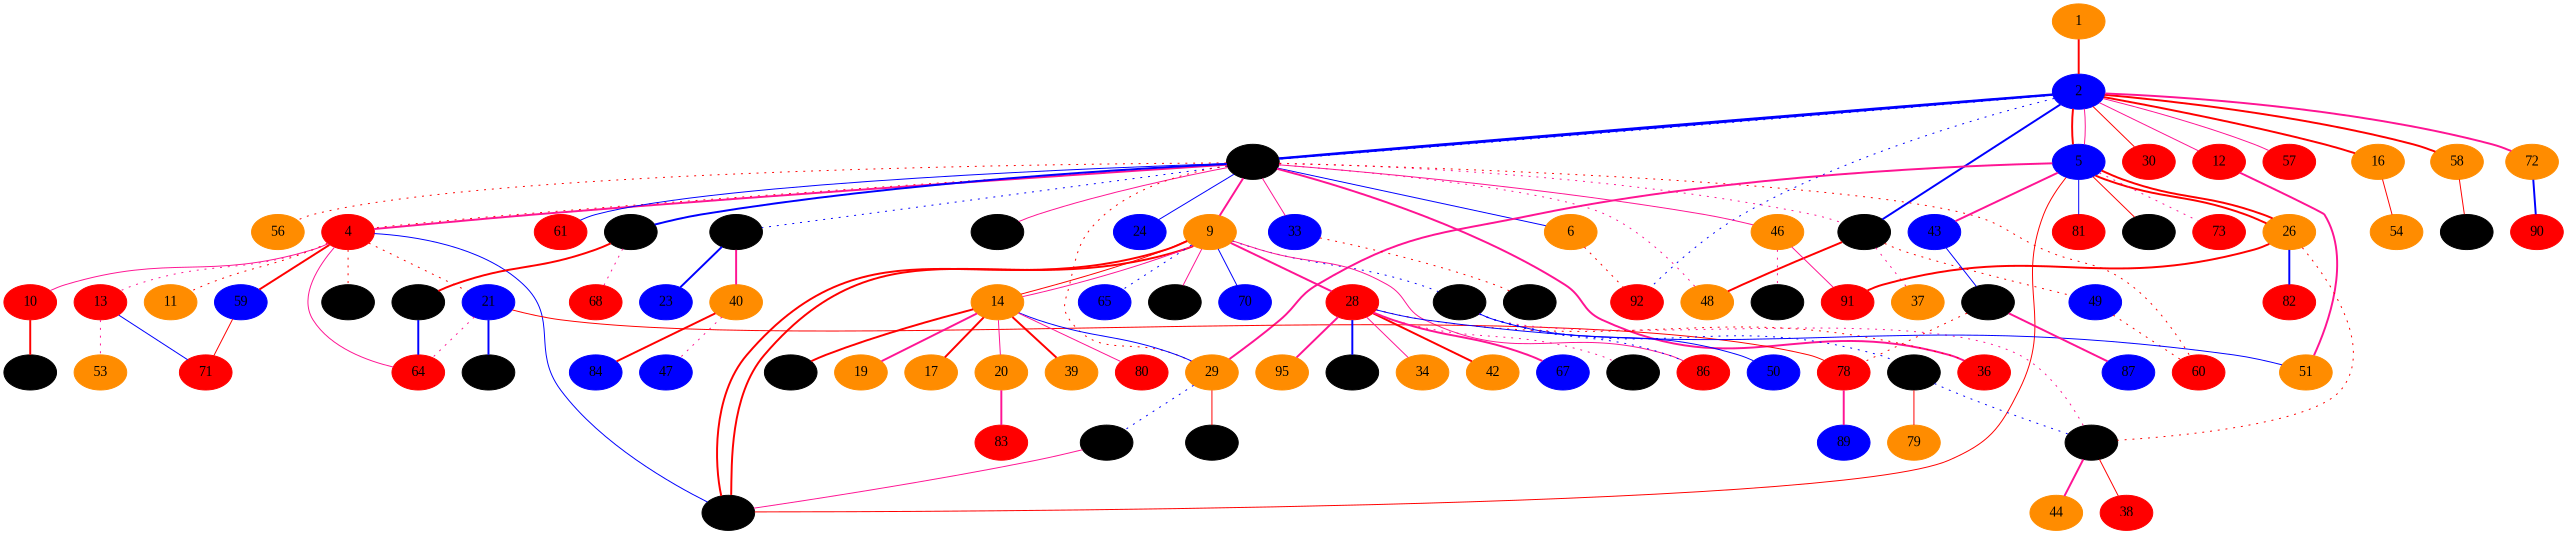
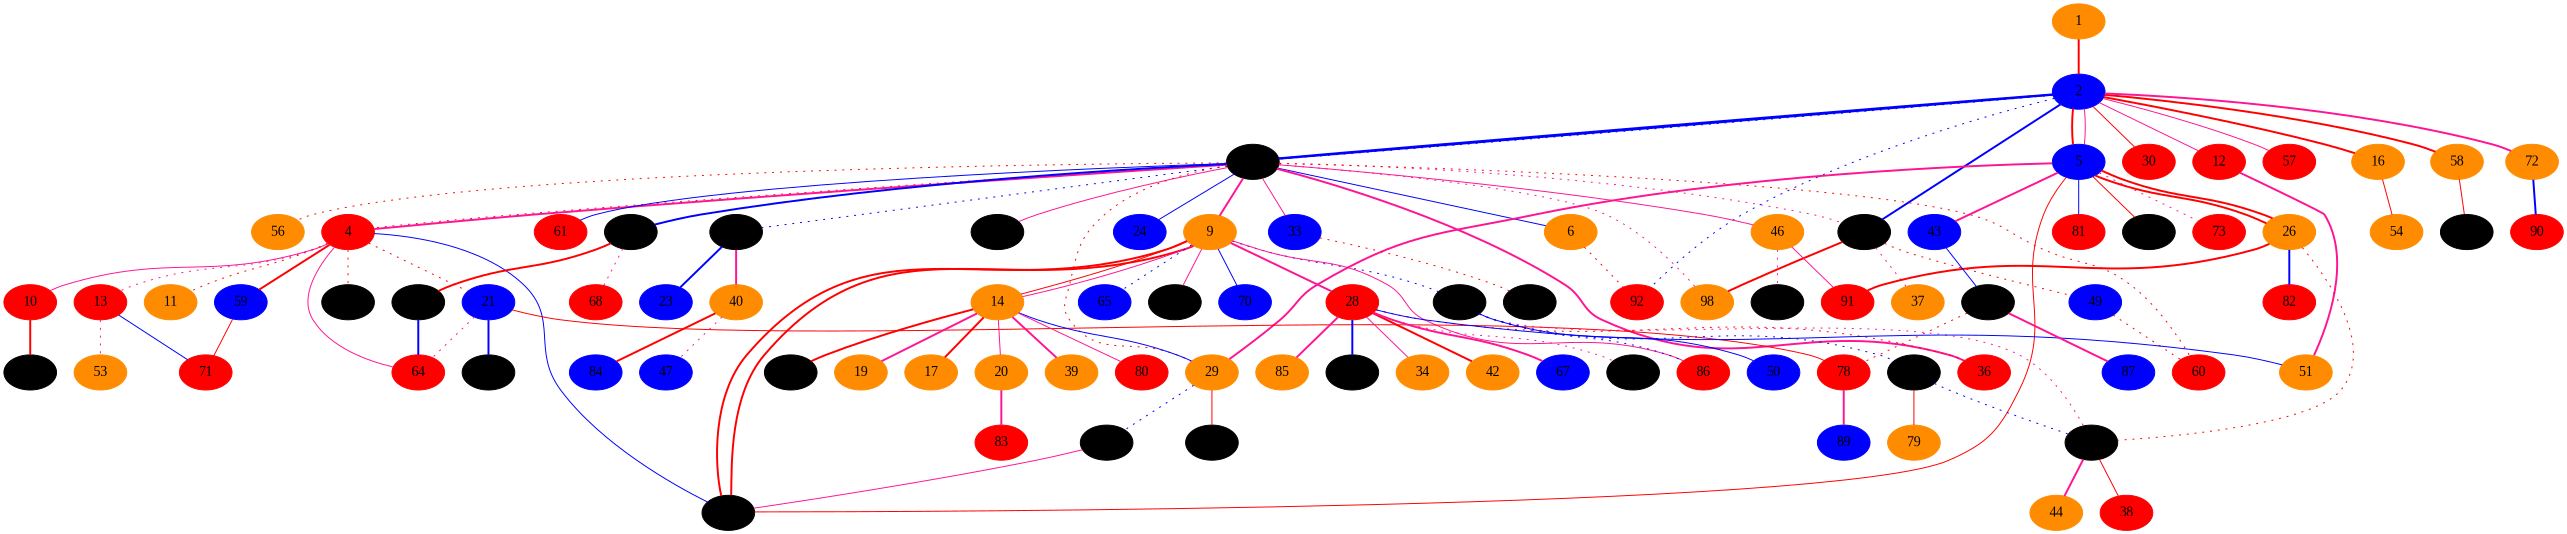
node "48": label "48" -> "98"
edge "14" -- "39": color red -> deeppink
node "95": label "95" -> "85"
